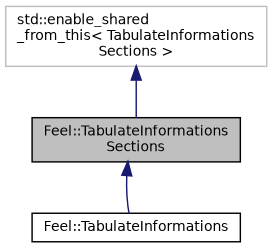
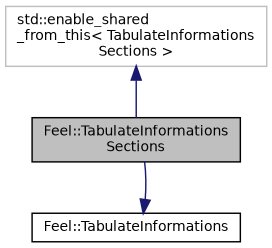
edge "Feel::TabulateInformations" -> "Feel::TabulateInformations Sections": reversed
